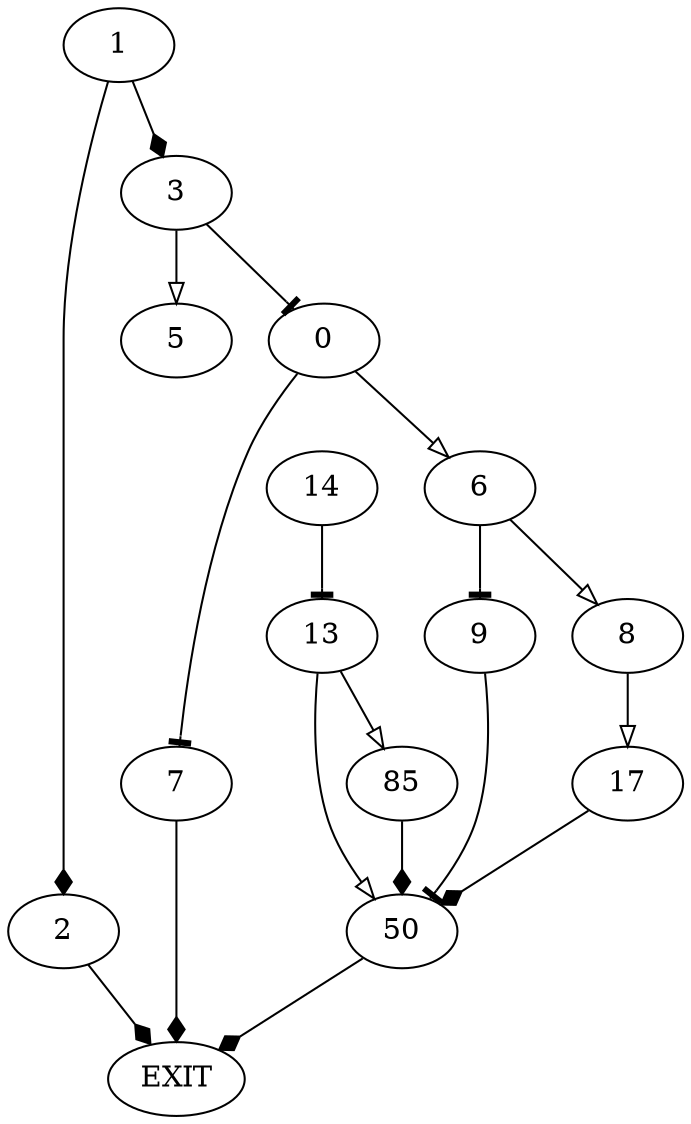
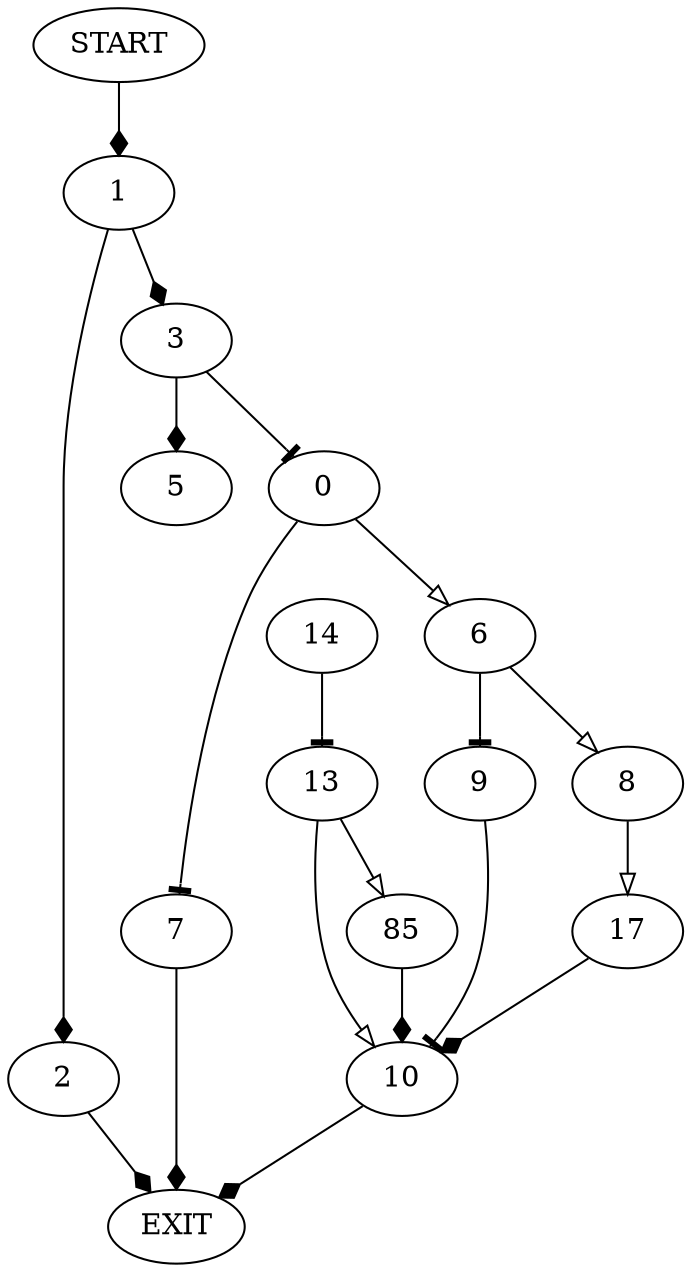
node "START": added
edge "3" -> "5": arrowhead onormal -> diamond
node "50": label "50" -> "10"
